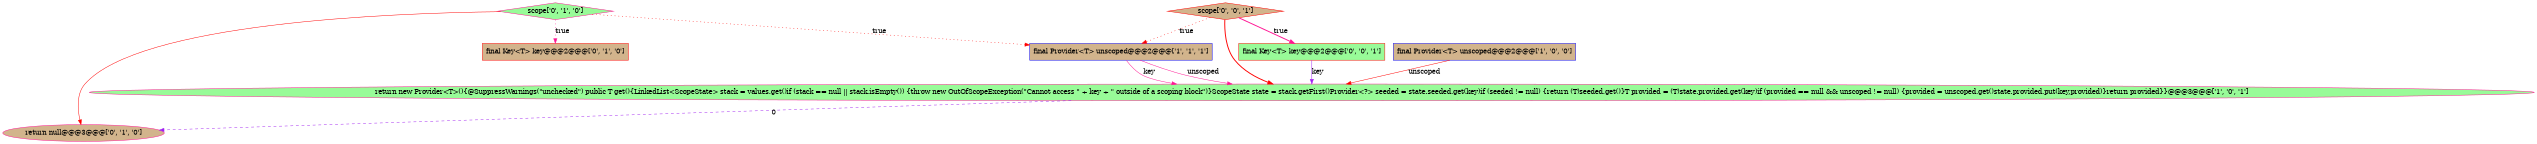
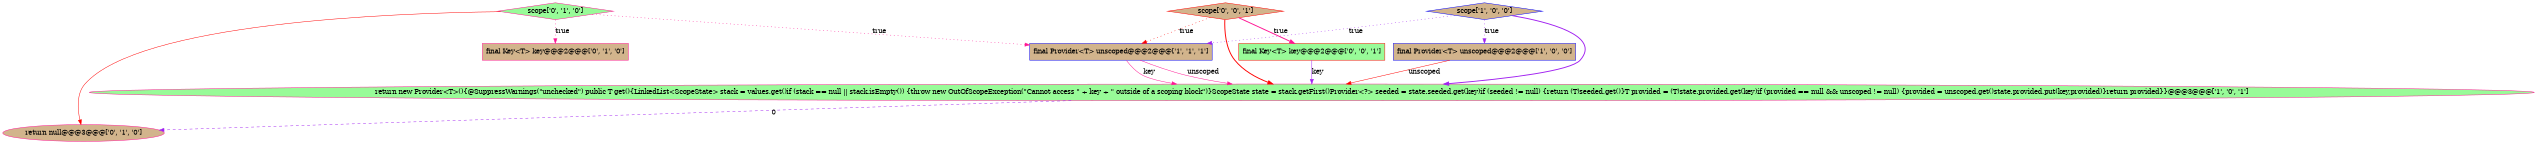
node "scope['1', '0', '0']": added
edge "scope['0', '1', '0']" -> "final Provider<T> unscoped@@@2@@@['1', '1', '1']": color red -> deeppink
node "final Key<T> key@@@2@@@['0', '1', '0']": color red -> deeppink
